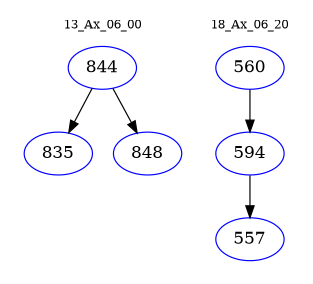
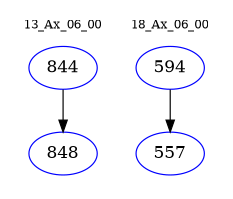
cluster "18_Ax_06_20": label "18_Ax_06_20" -> "18_Ax_06_00"
node "560": removed
node "835": removed
